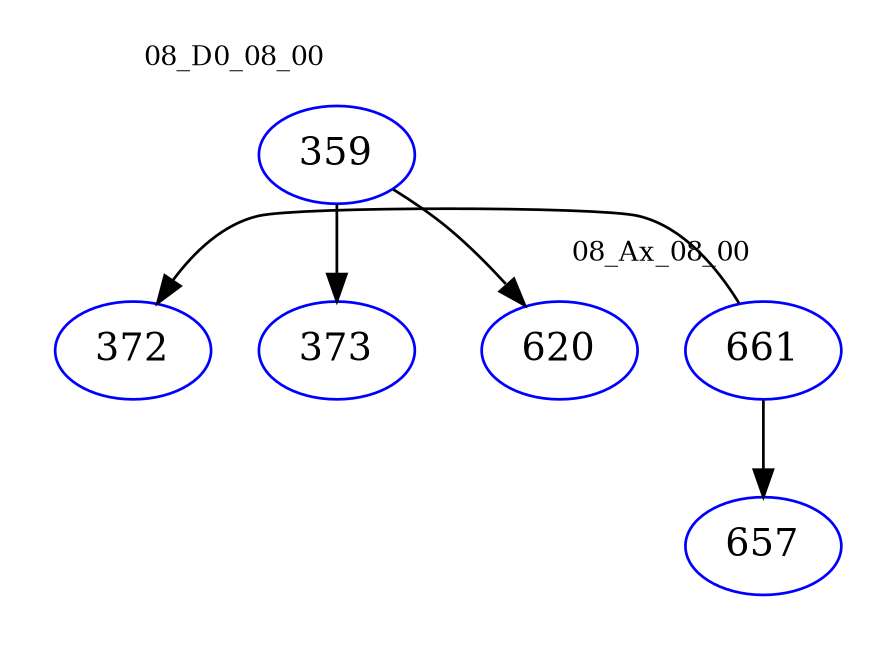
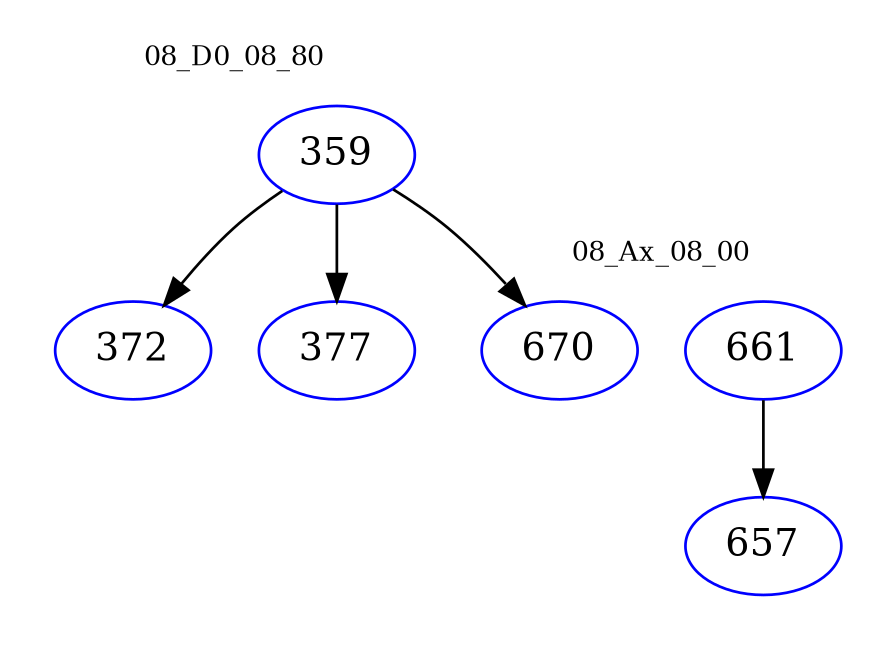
cluster "08_D0_08_00": label "08_D0_08_00" -> "08_D0_08_80"
edge "661" -> "372": now "359" -> "372"
node "373": label "373" -> "377"
node "620": label "620" -> "670"
